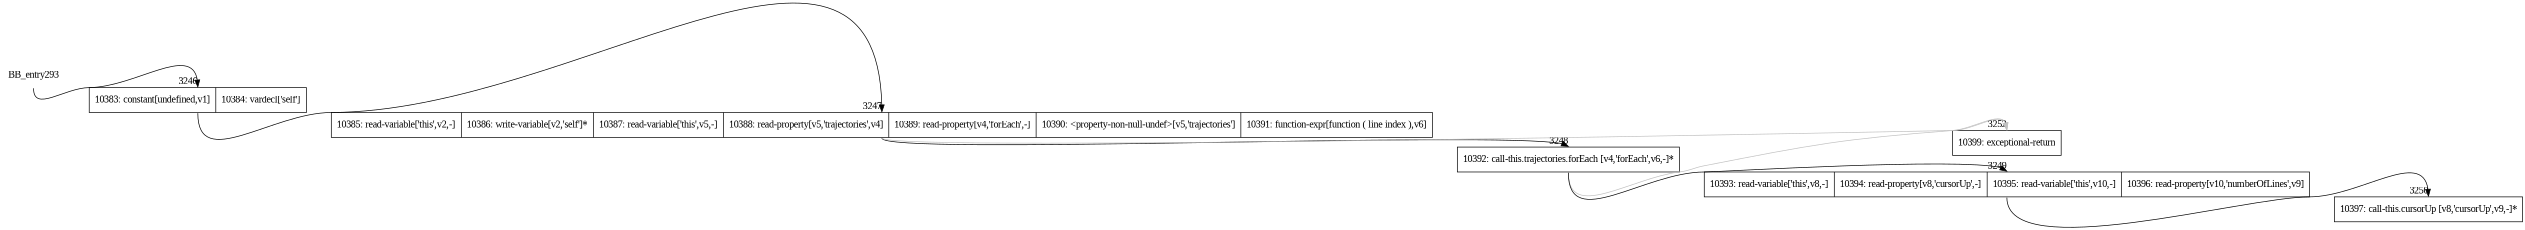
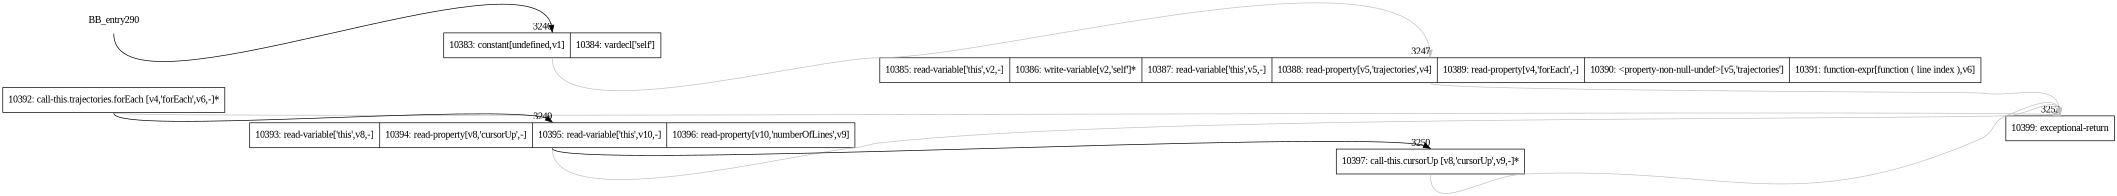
edge "10383: constant[undefined,v1]" -> "10385: read-variable['this',v2,-]": color black -> gray
node "BB_entry293": label "BB_entry293" -> "BB_entry290"
edge "10393: read-variable['this',v8,-]" -> "10399: exceptional-return": added
edge "10385: read-variable['this',v2,-]" -> "10392: call-this.trajectories.forEach [v4,'forEach',v6,-]*": removed
edge "10397: call-this.cursorUp [v8,'cursorUp',v9,-]*" -> "10399: exceptional-return": added
